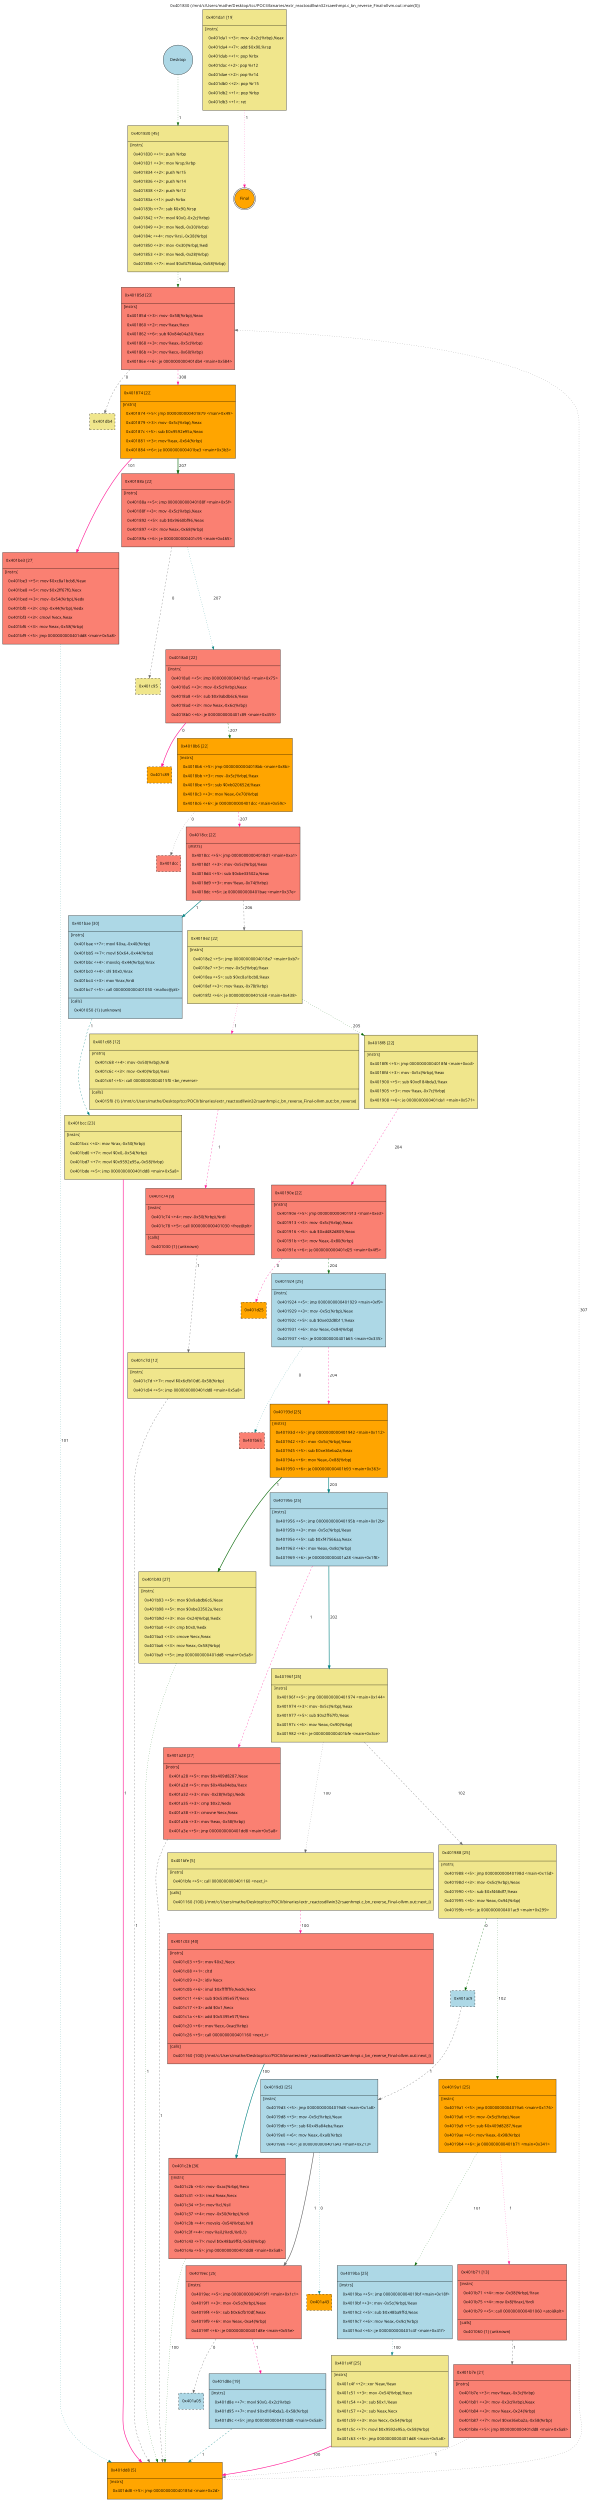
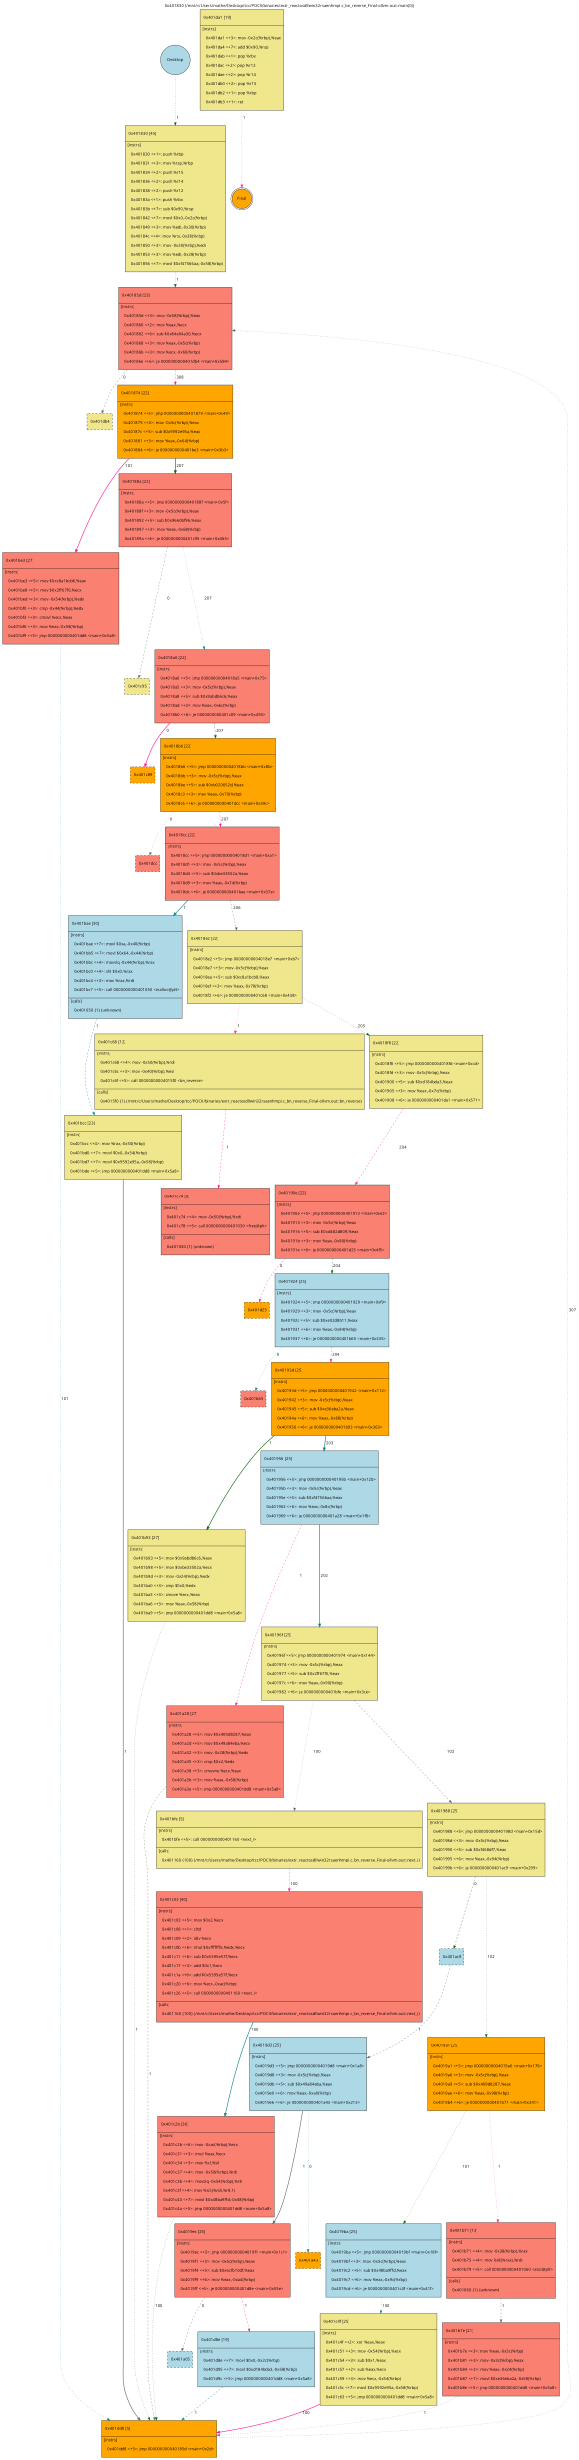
node "0x401c7d [12]": removed
edge "0x401bcc [23]" -> "0x401dd8 [5]": color deeppink -> gray40
